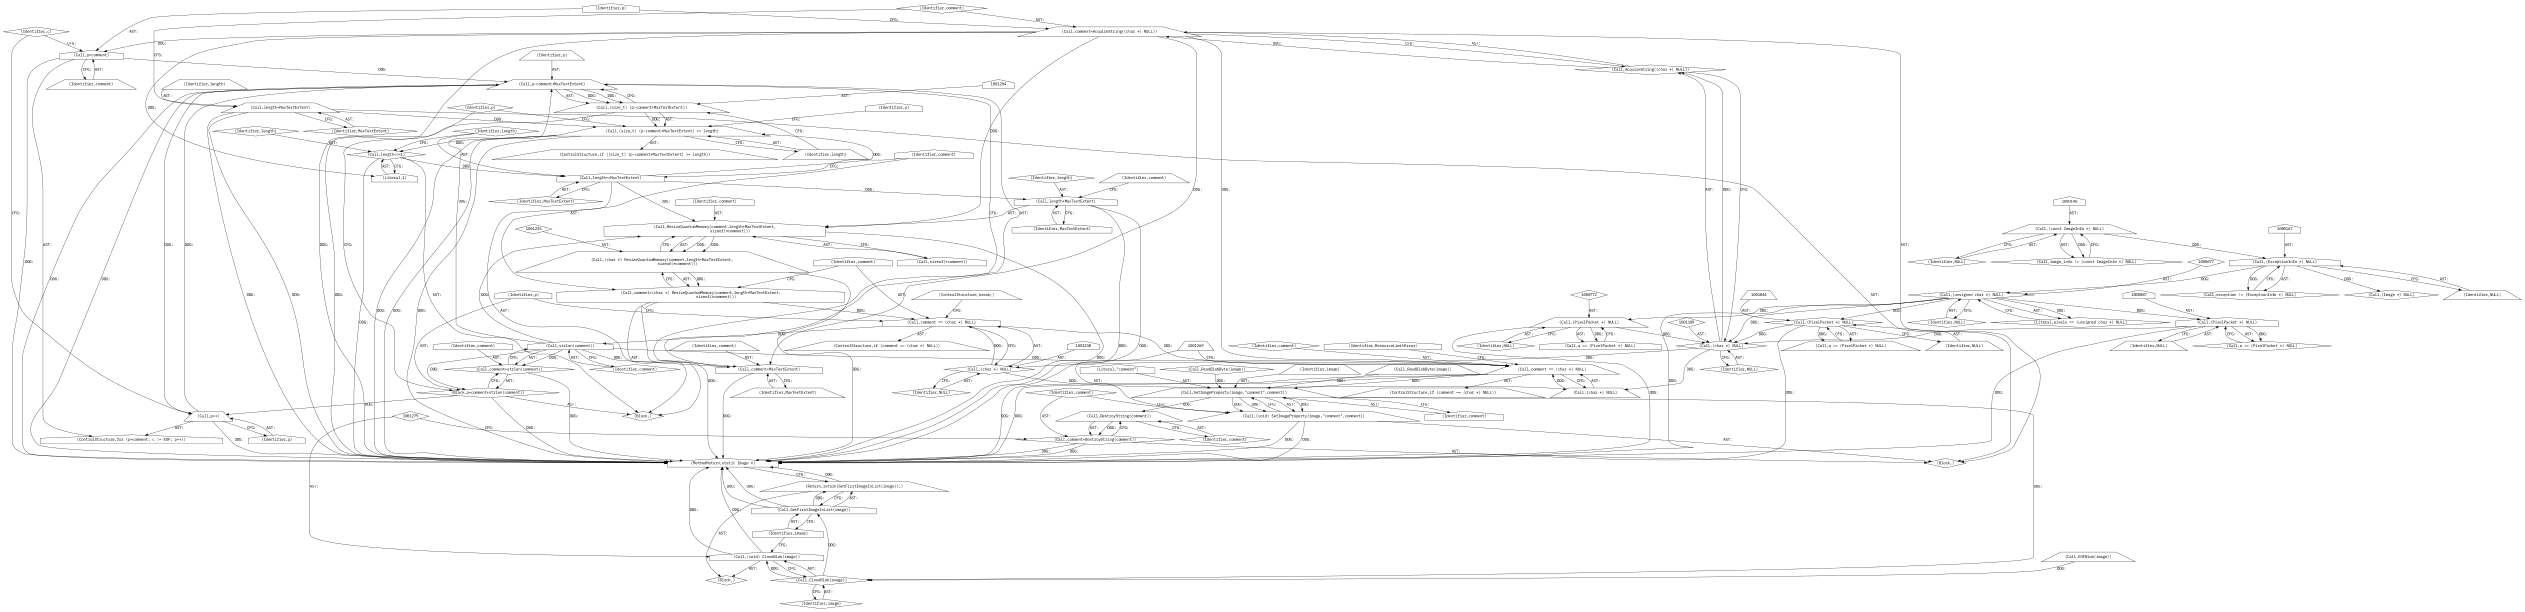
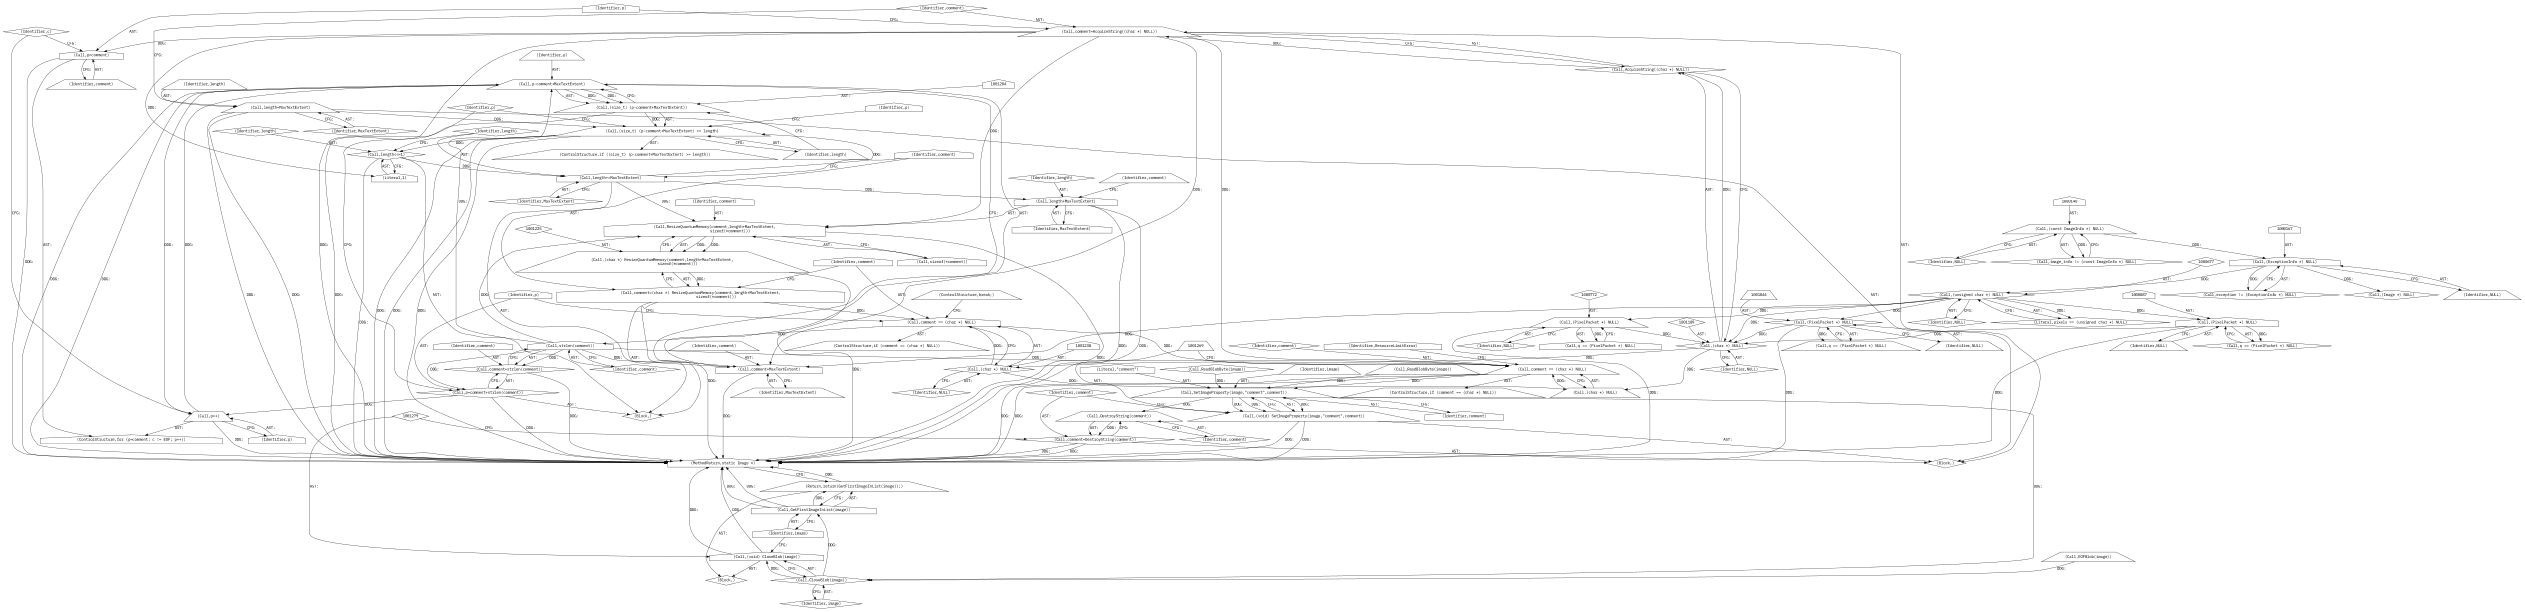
edge "(Call,p=comment)" -> "(Call,p-comment+MaxTextExtent)": removed, label "DDG:"
node "(Block,p=comment+strlen(comment))": label "(Block,p=comment+strlen(comment))" -> "(Call,p=comment+strlen(comment))"
edge "(Call,(unsigned char *) NULL)" -> "(MethodReturn,static Image *)": now "(Call,(unsigned char *) NULL)" -> "(Call,comment+MaxTextExtent)"
